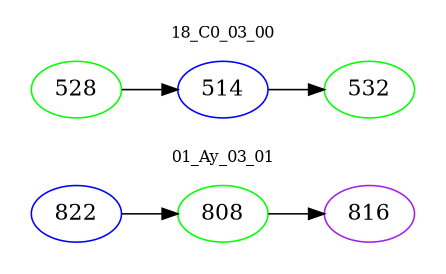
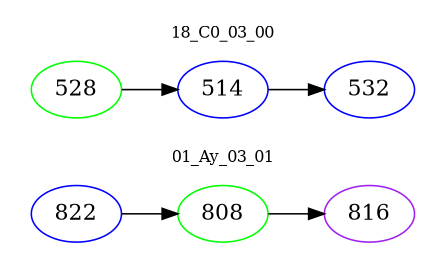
node "532": color green -> blue
